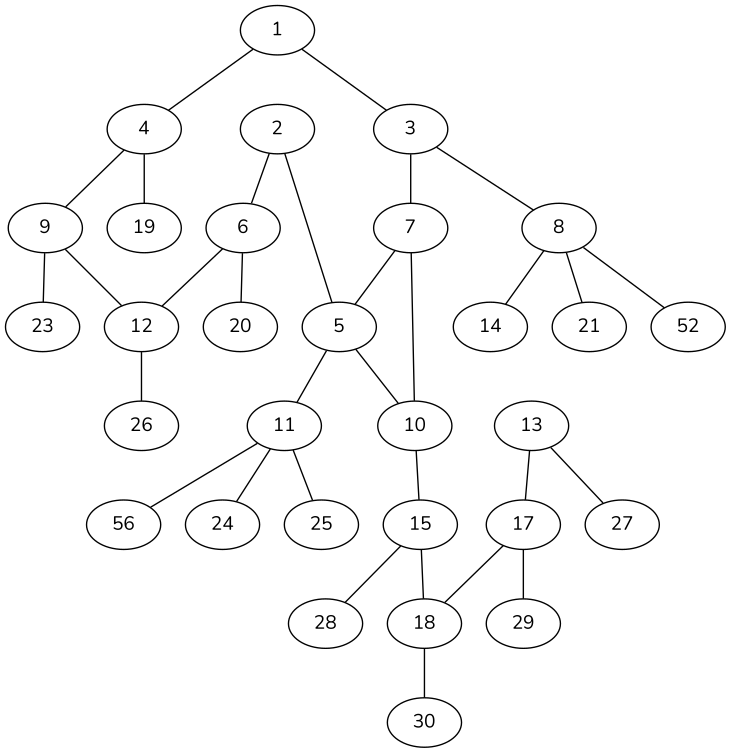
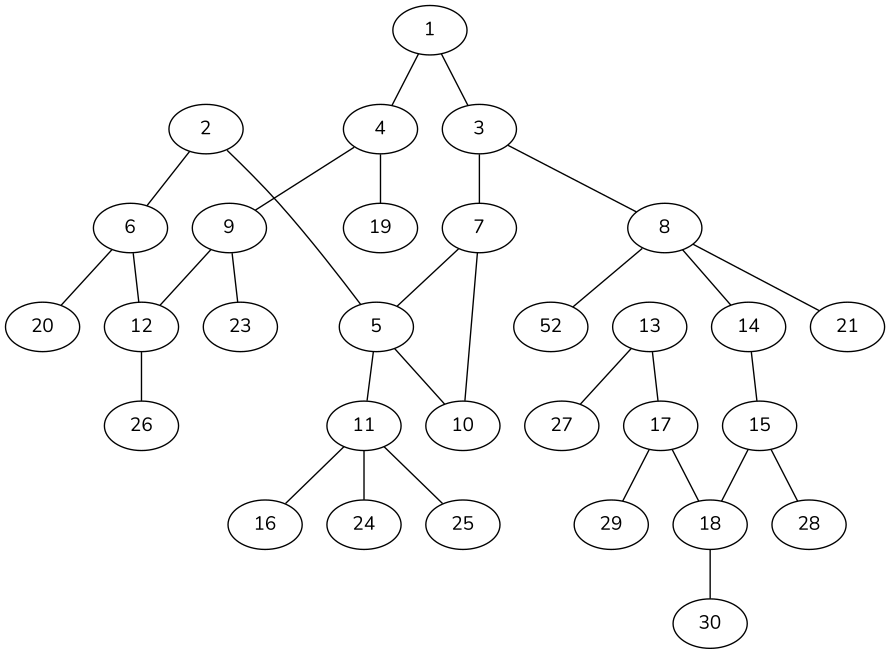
edge "10" -- "15": now "14" -- "15"
node "56": label "56" -> "16"
